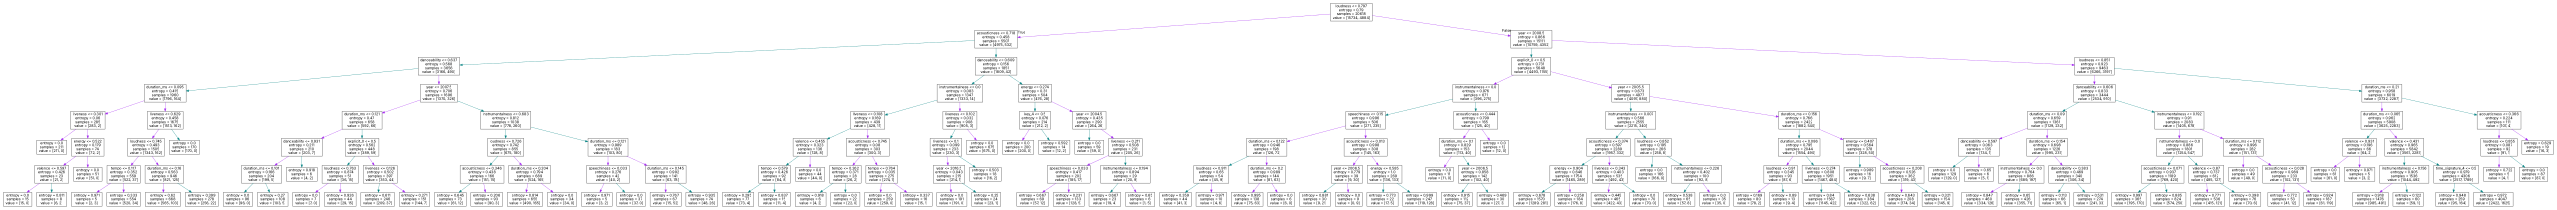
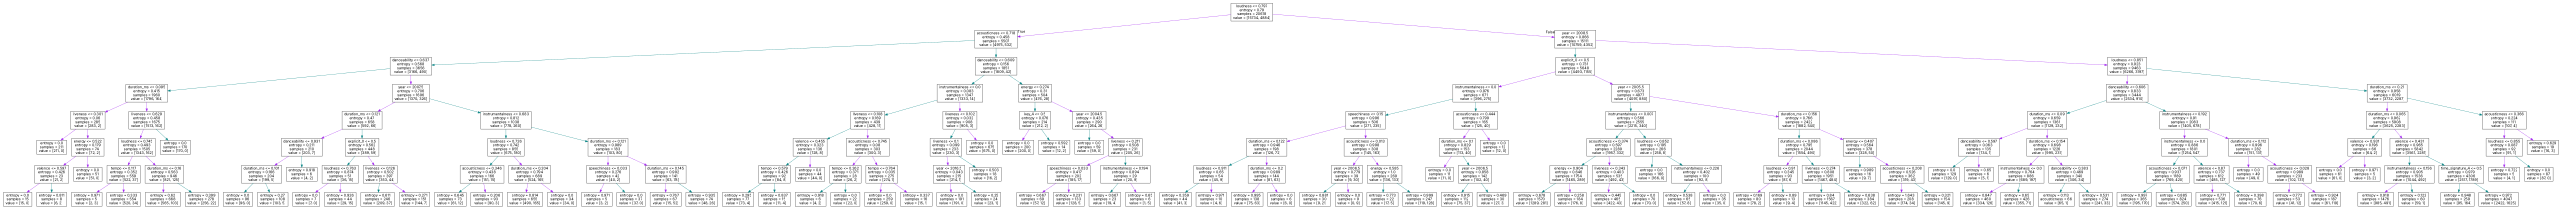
node "entropy = 0.643 samples = 208 value = [174, 34]": label "entropy = 0.643 samples = 208 value = [174, 34]" -> "entropy = 1.643 samples = 208 value = [174, 34]"
node "entropy = 0.113 samples = 66 value = [65, 1]": label "entropy = 0.113 samples = 66 value = [65, 1]" -> "entropy = 0.113 acousticness = 66 value = [65, 1]"
